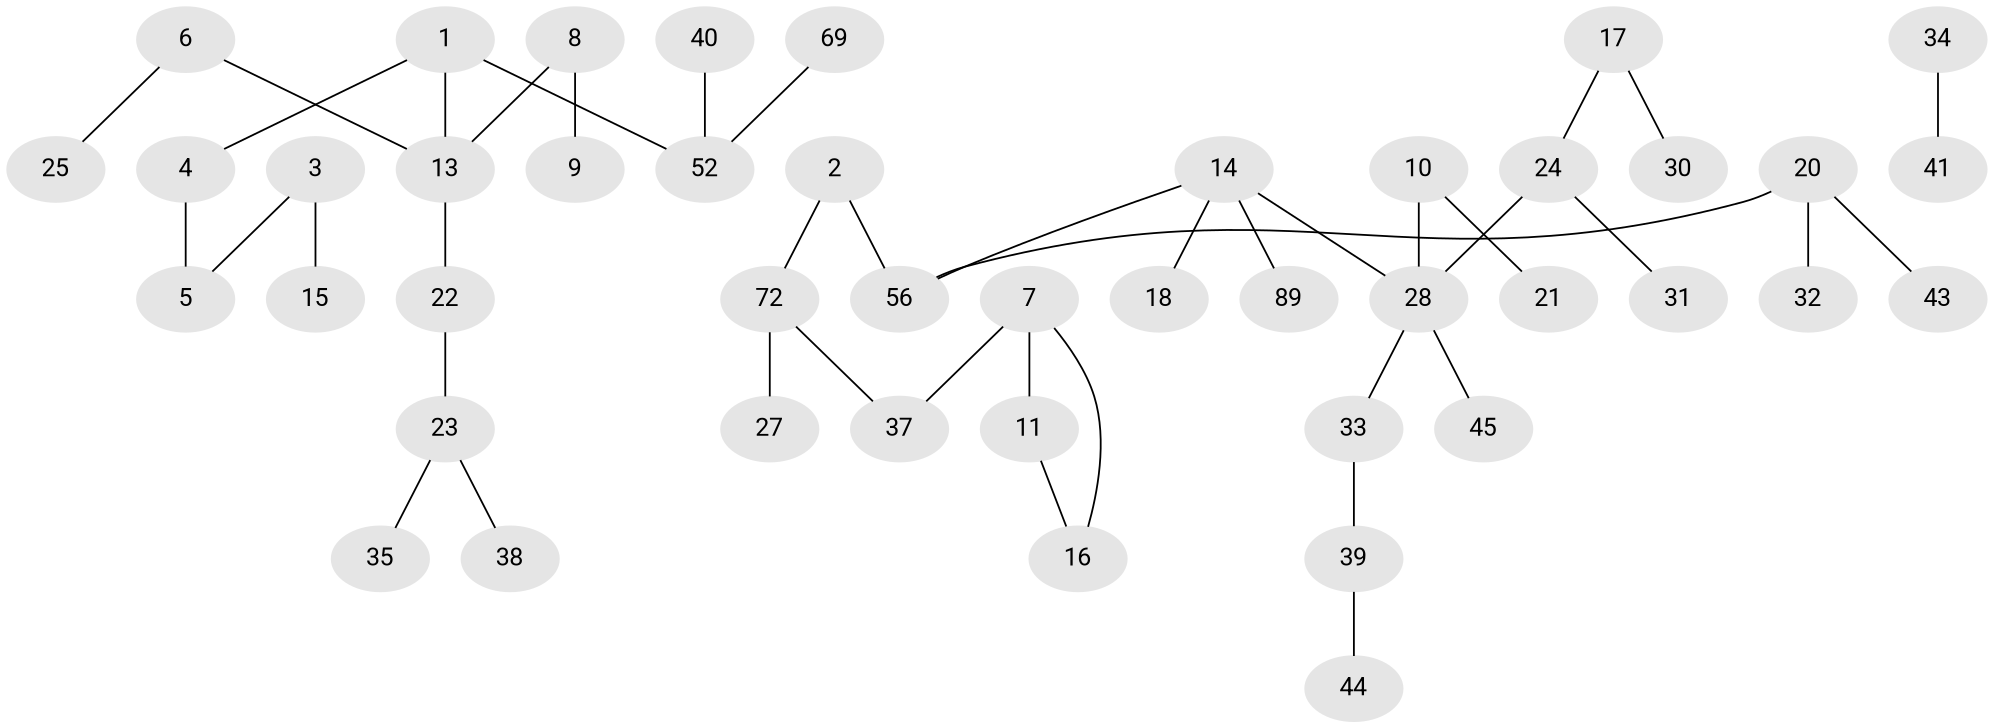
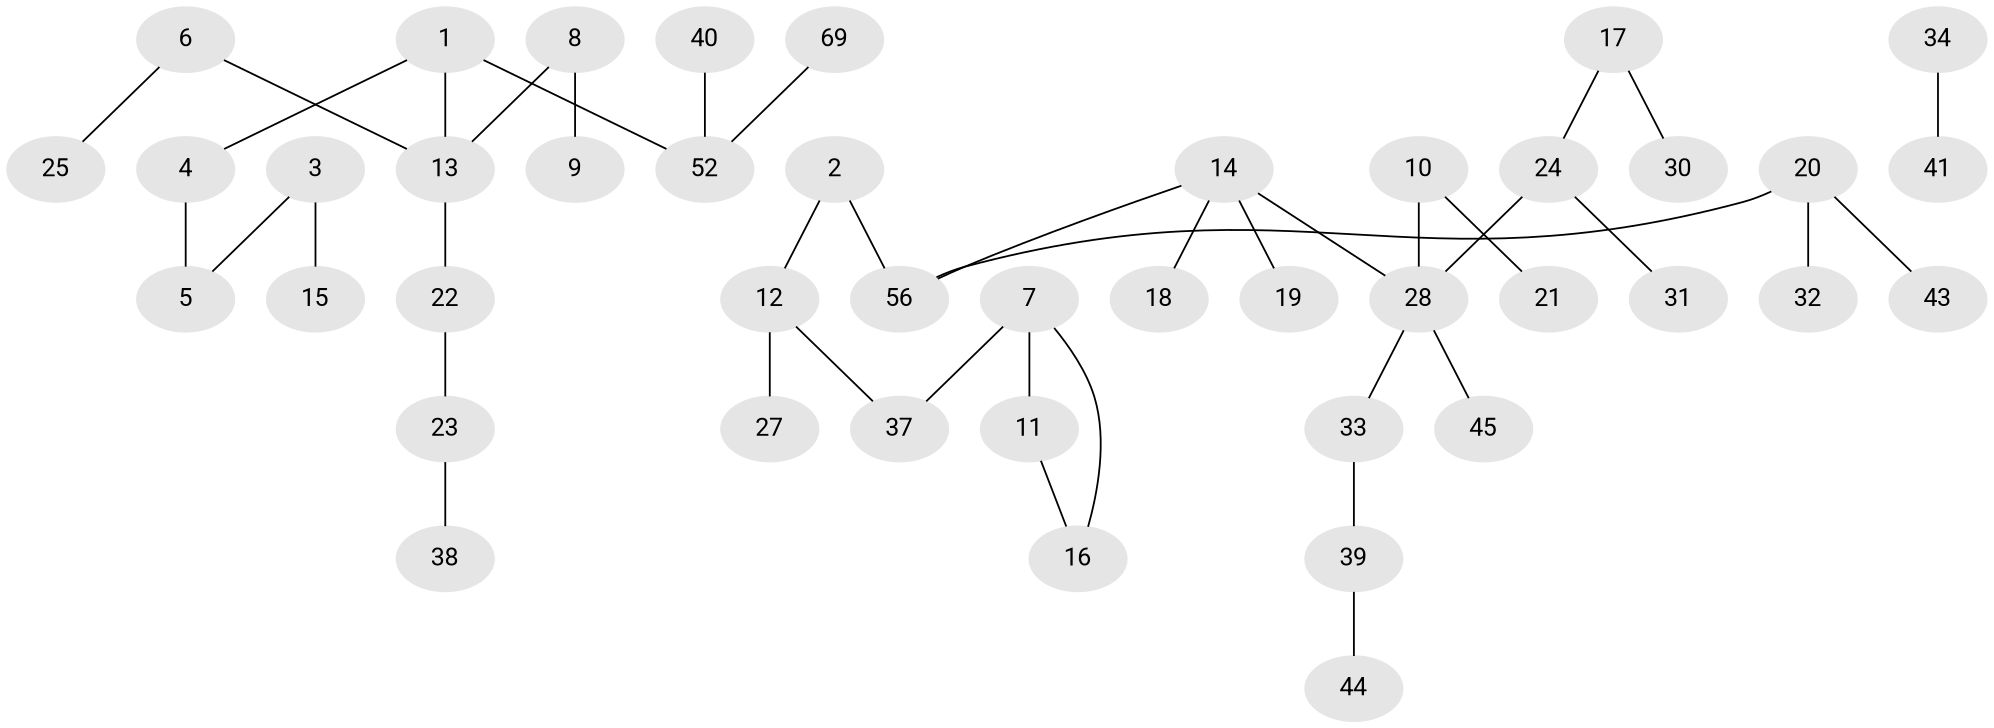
node "72": label "72" -> "12"
node "89": label "89" -> "19"
node "35": removed
